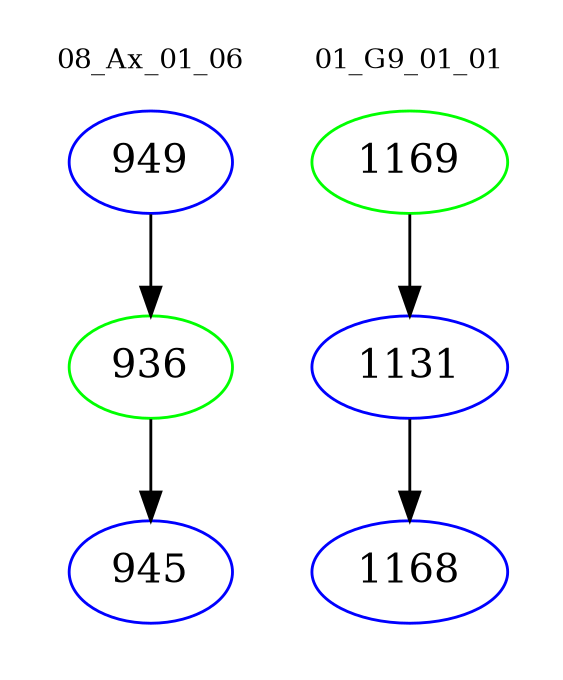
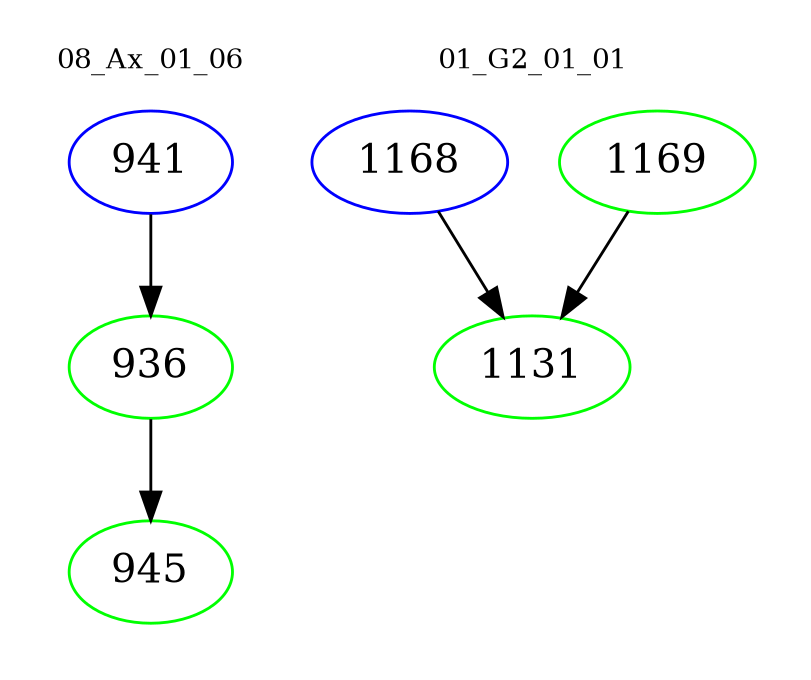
cluster "01_G9_01_01": label "01_G9_01_01" -> "01_G2_01_01"
node "949": label "949" -> "941"
node "1131": color blue -> green
edge "1131" -> "1168": reversed
node "945": color blue -> green
